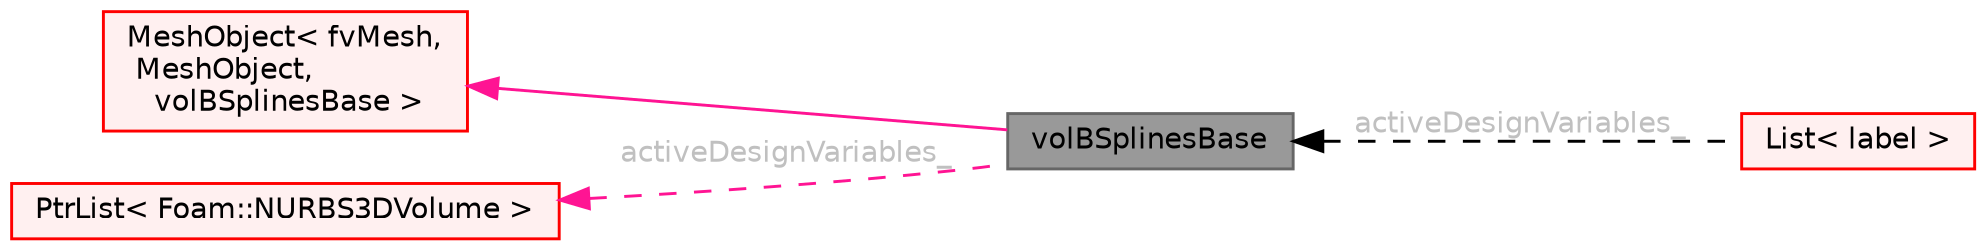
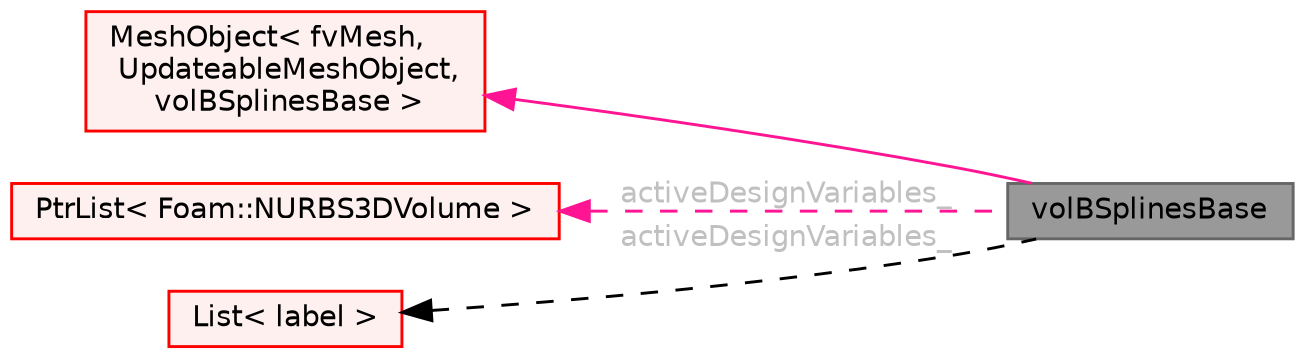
node "MeshObject< fvMesh, MeshObject, volBSplinesBase >": label "MeshObject< fvMesh, MeshObject, volBSplinesBase >" -> "MeshObject< fvMesh, UpdateableMeshObject, volBSplinesBase >"
edge "List< label >" -> "volBSplinesBase": reversed
